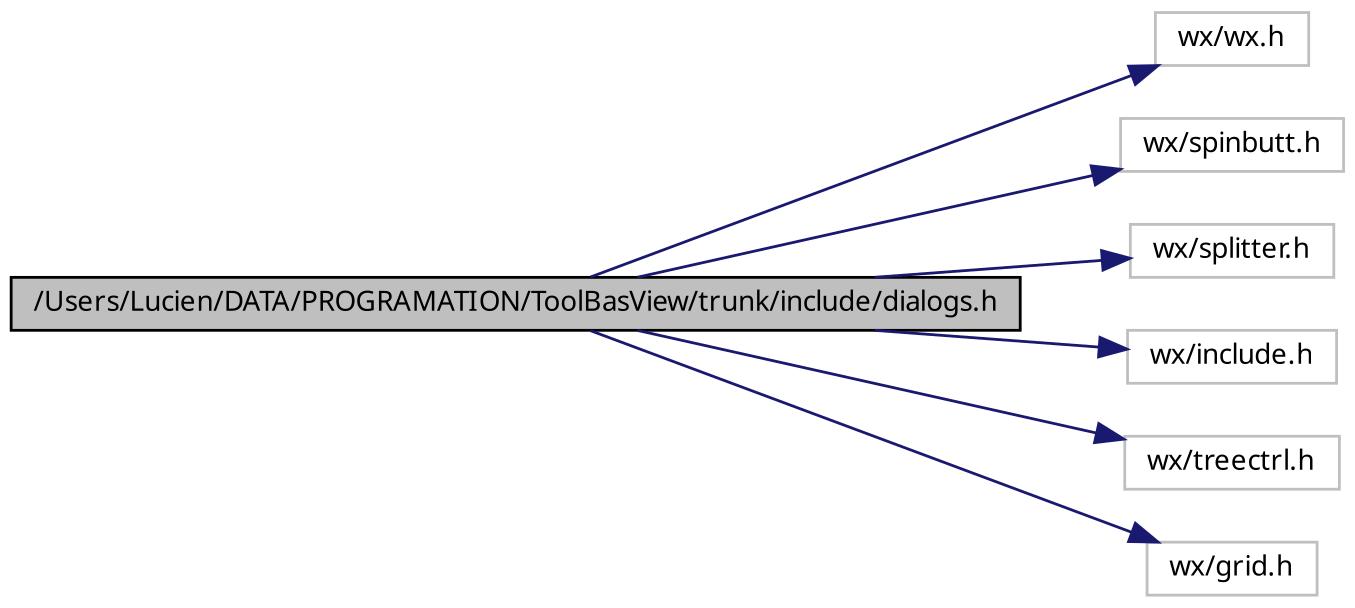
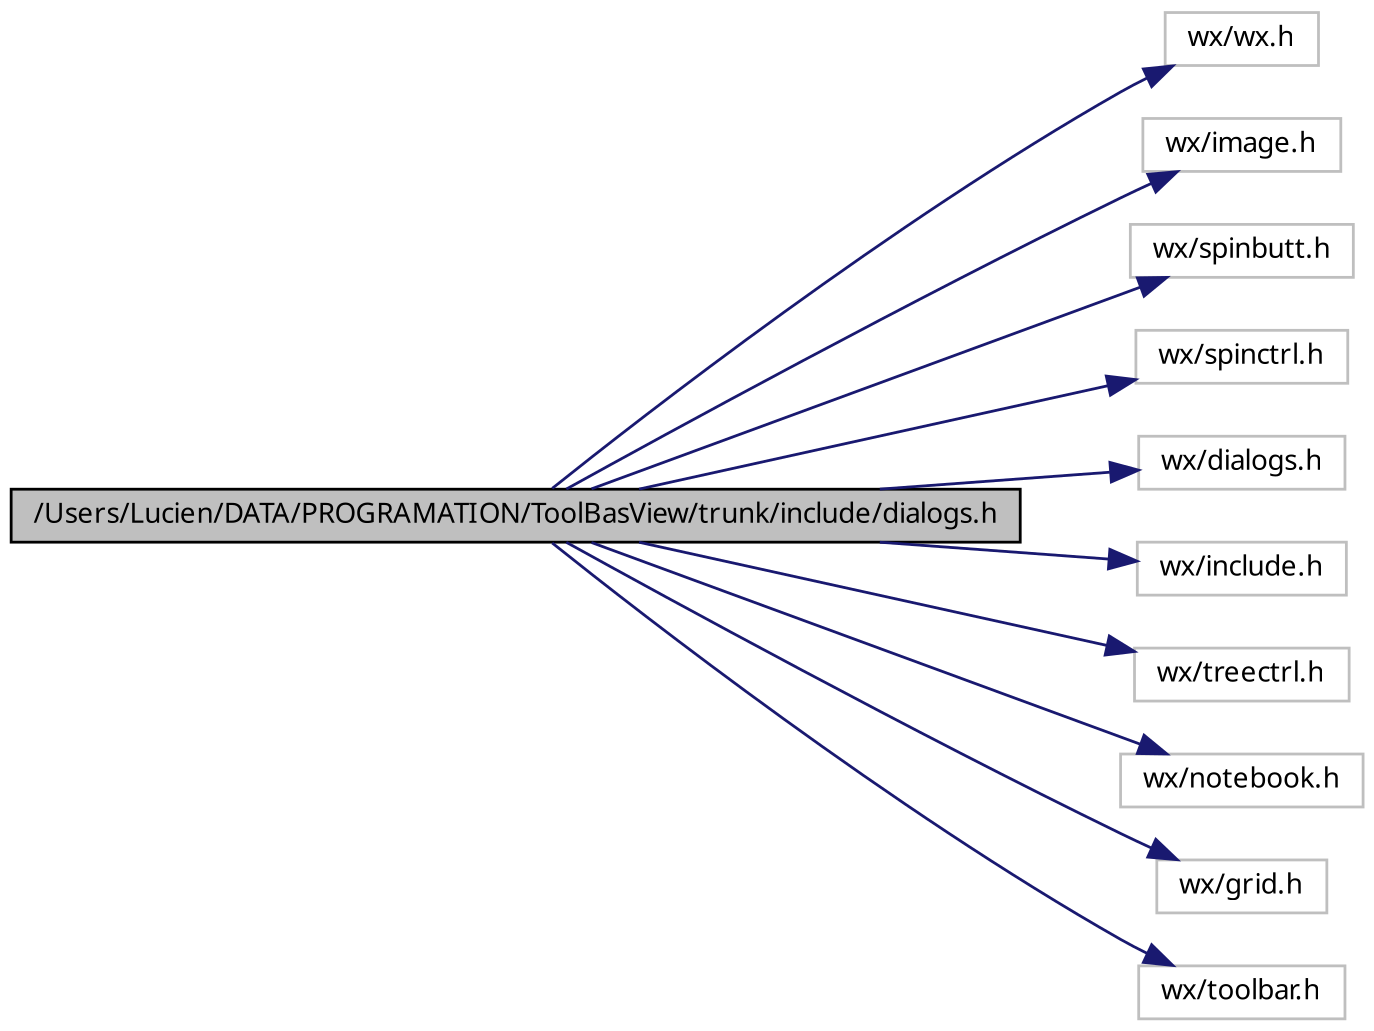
node "wx/image.h": added
node "wx/splitter.h": label "wx/splitter.h" -> "wx/dialogs.h"
node "wx/spinctrl.h": added
node "wx/notebook.h": added
node "wx/toolbar.h": added
